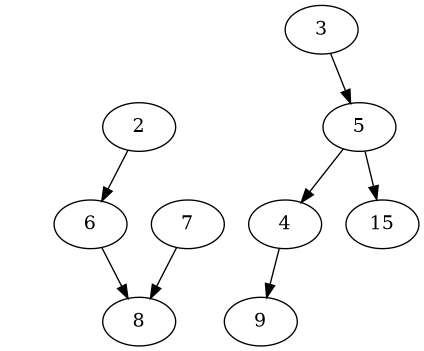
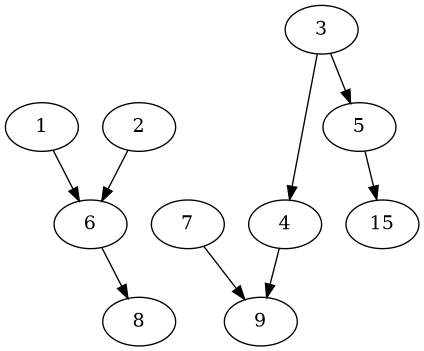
node "1": added
edge "5" -> "4": now "3" -> "4"
edge "7" -> "8": now "7" -> "9"
